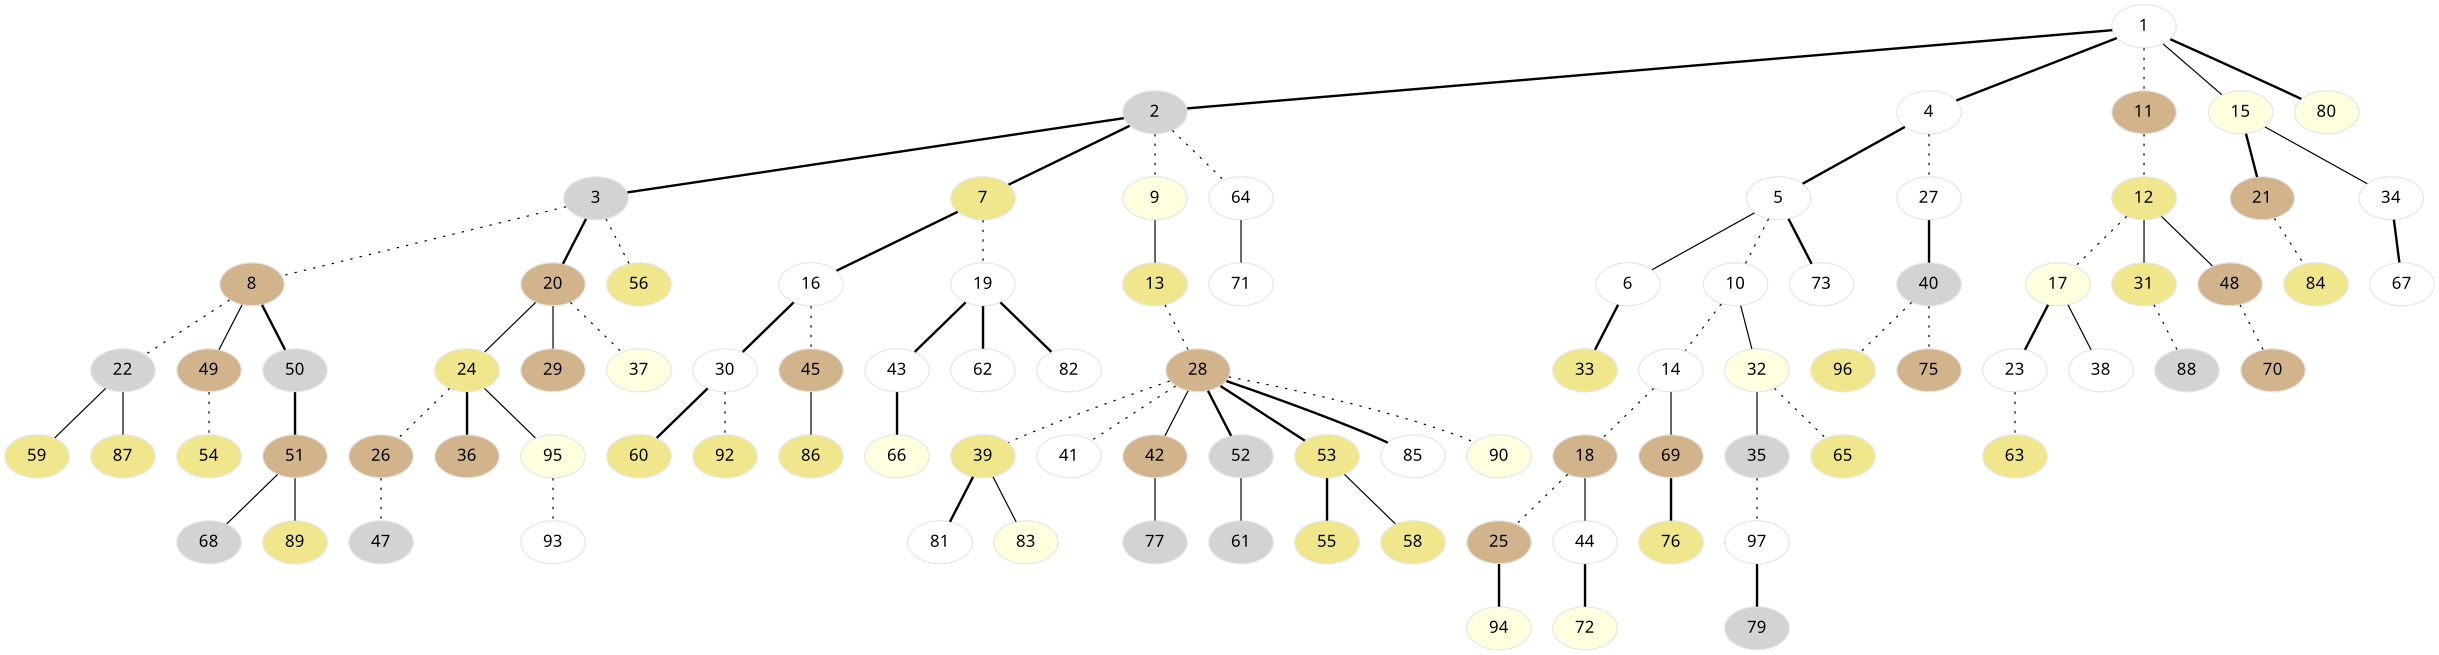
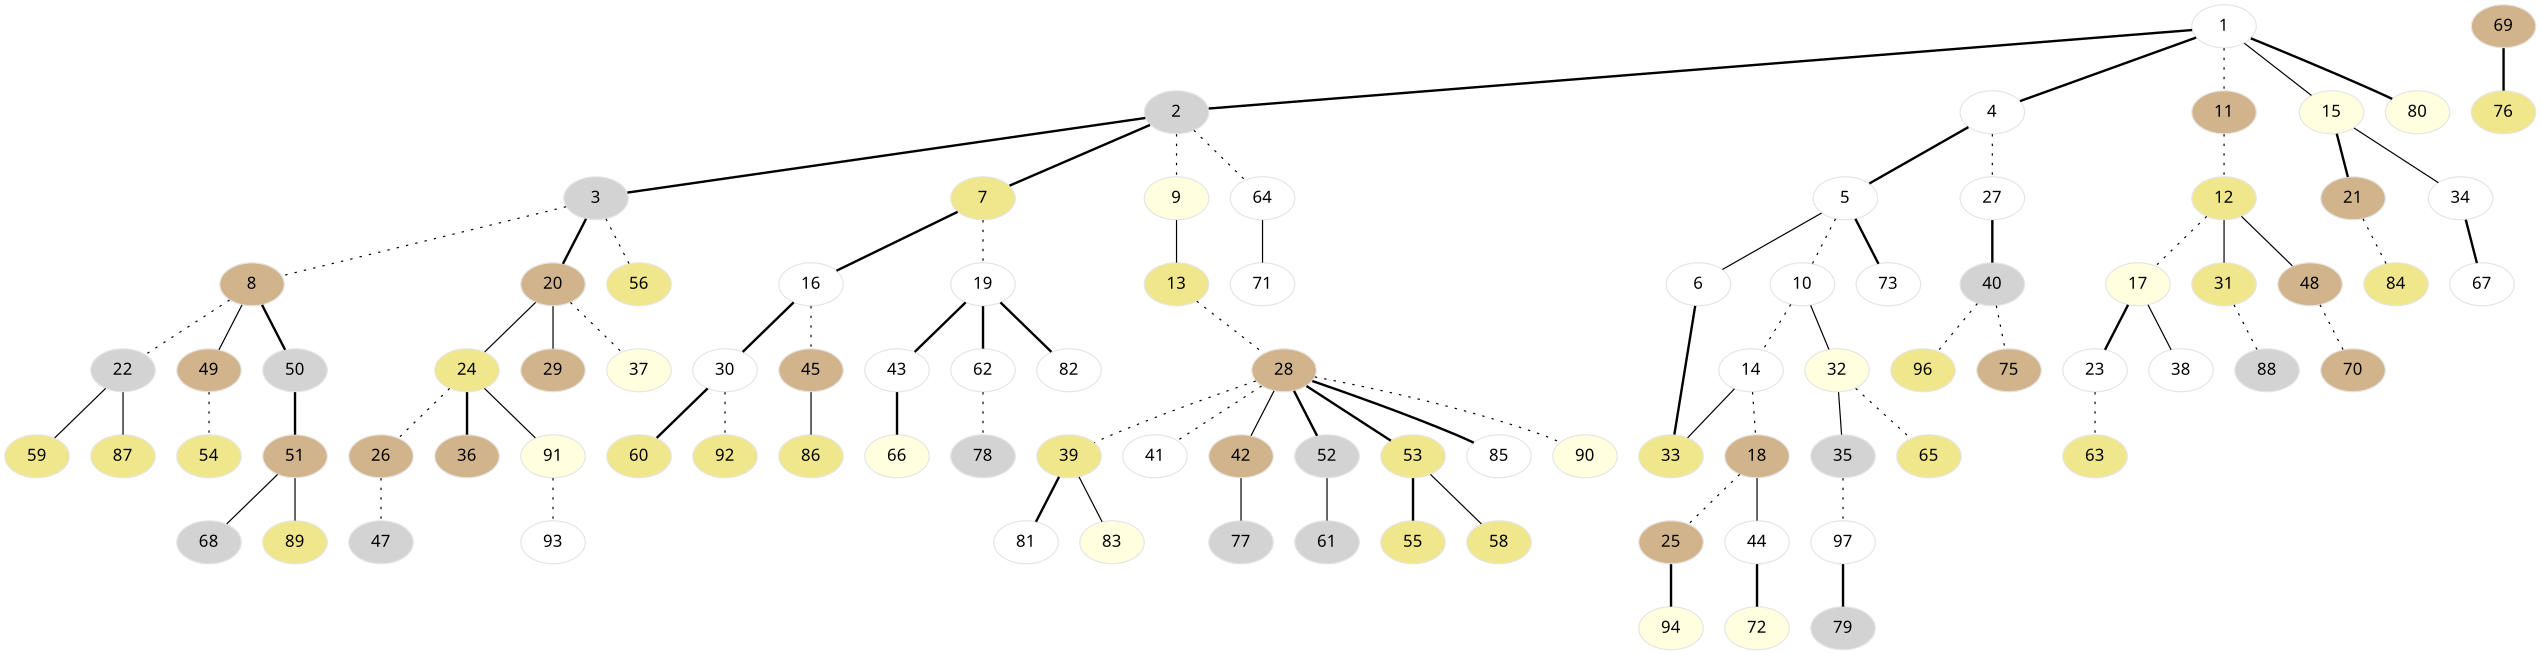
edge "14" -- "69": now "14" -- "33"
node "95": label "95" -> "91"
node "78": added
